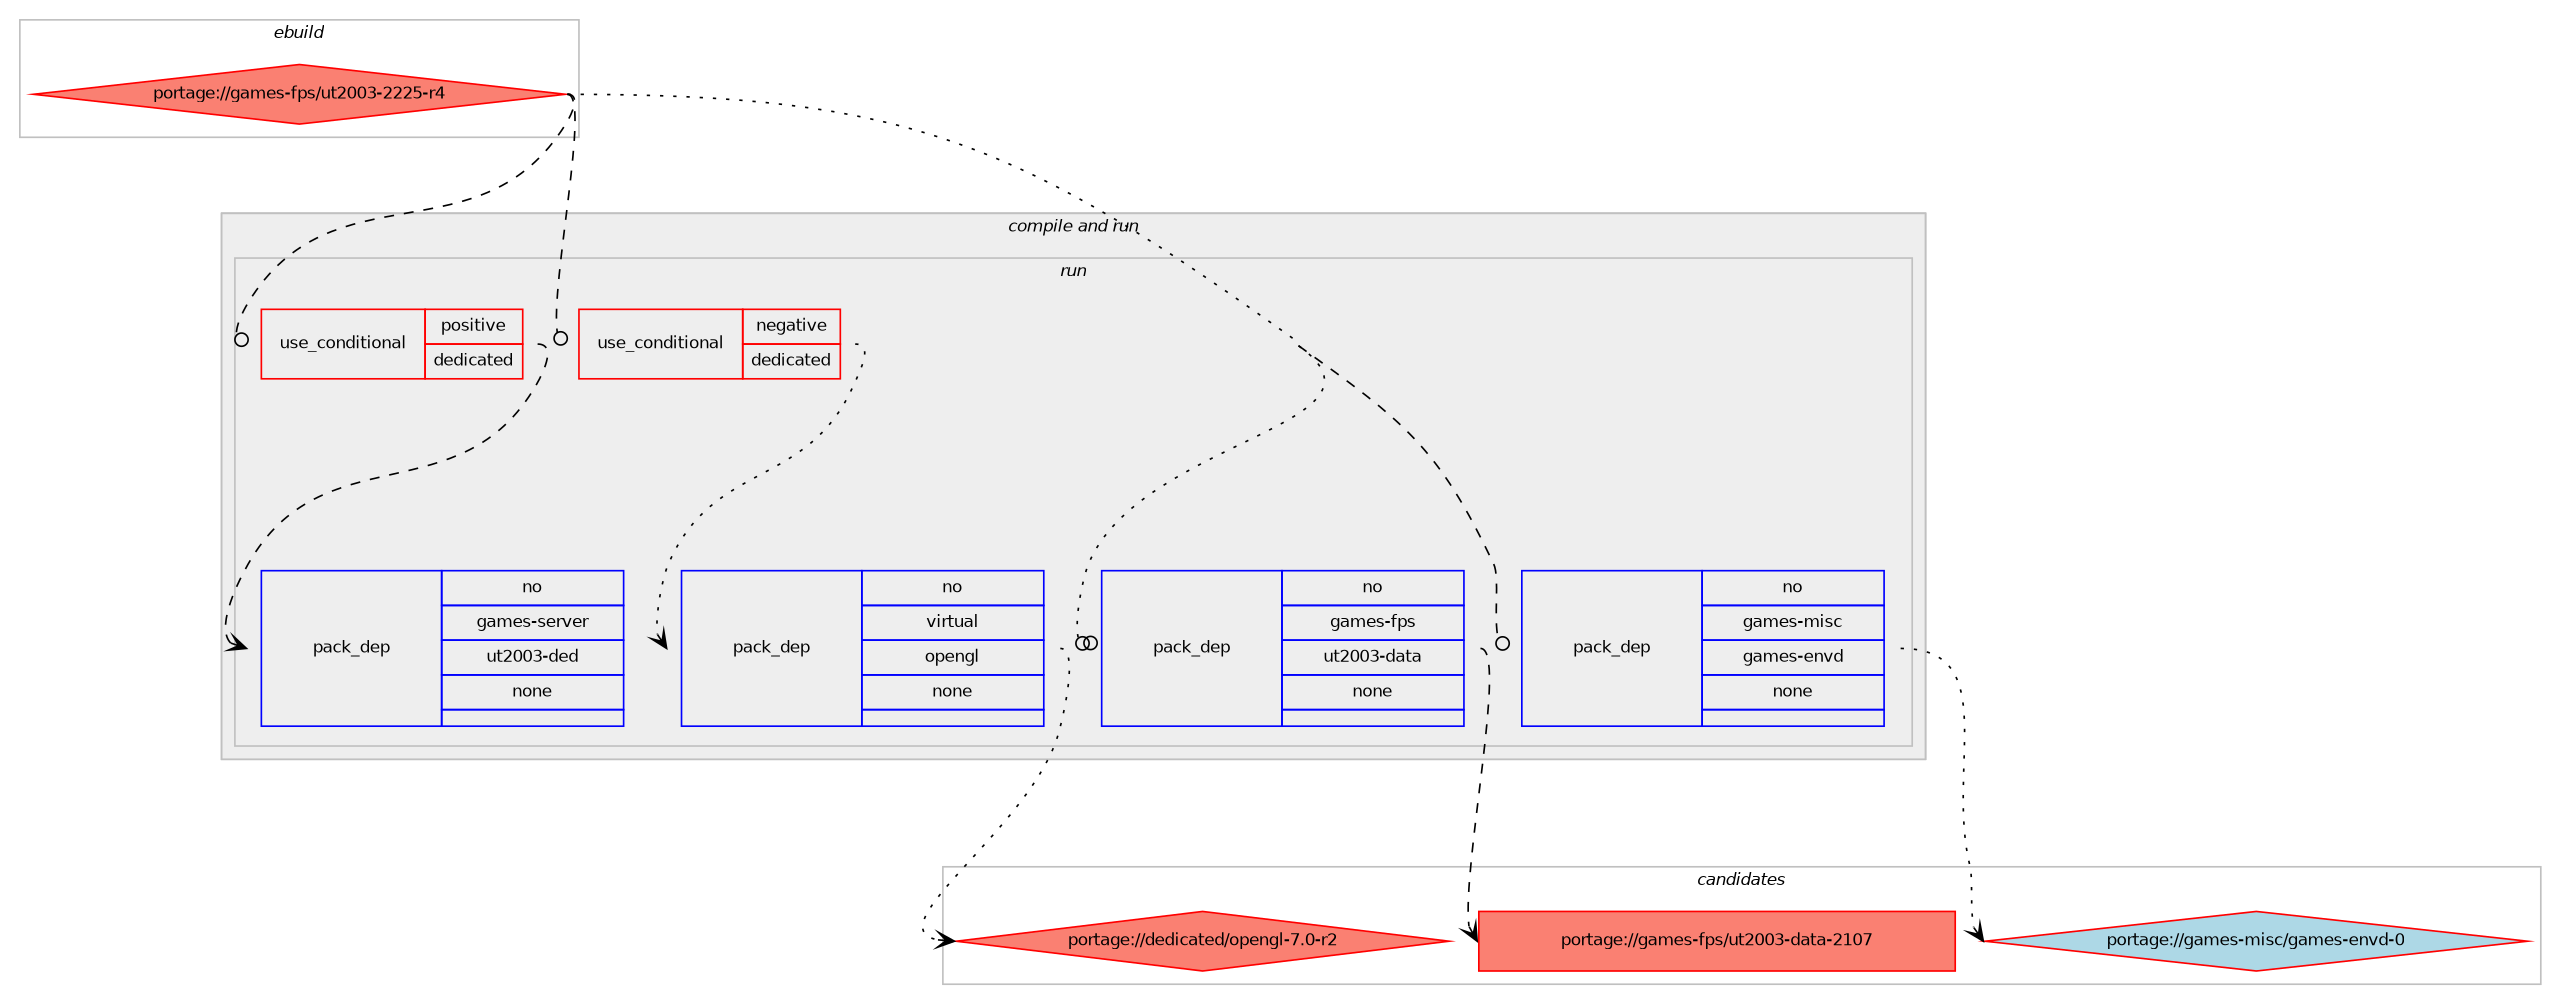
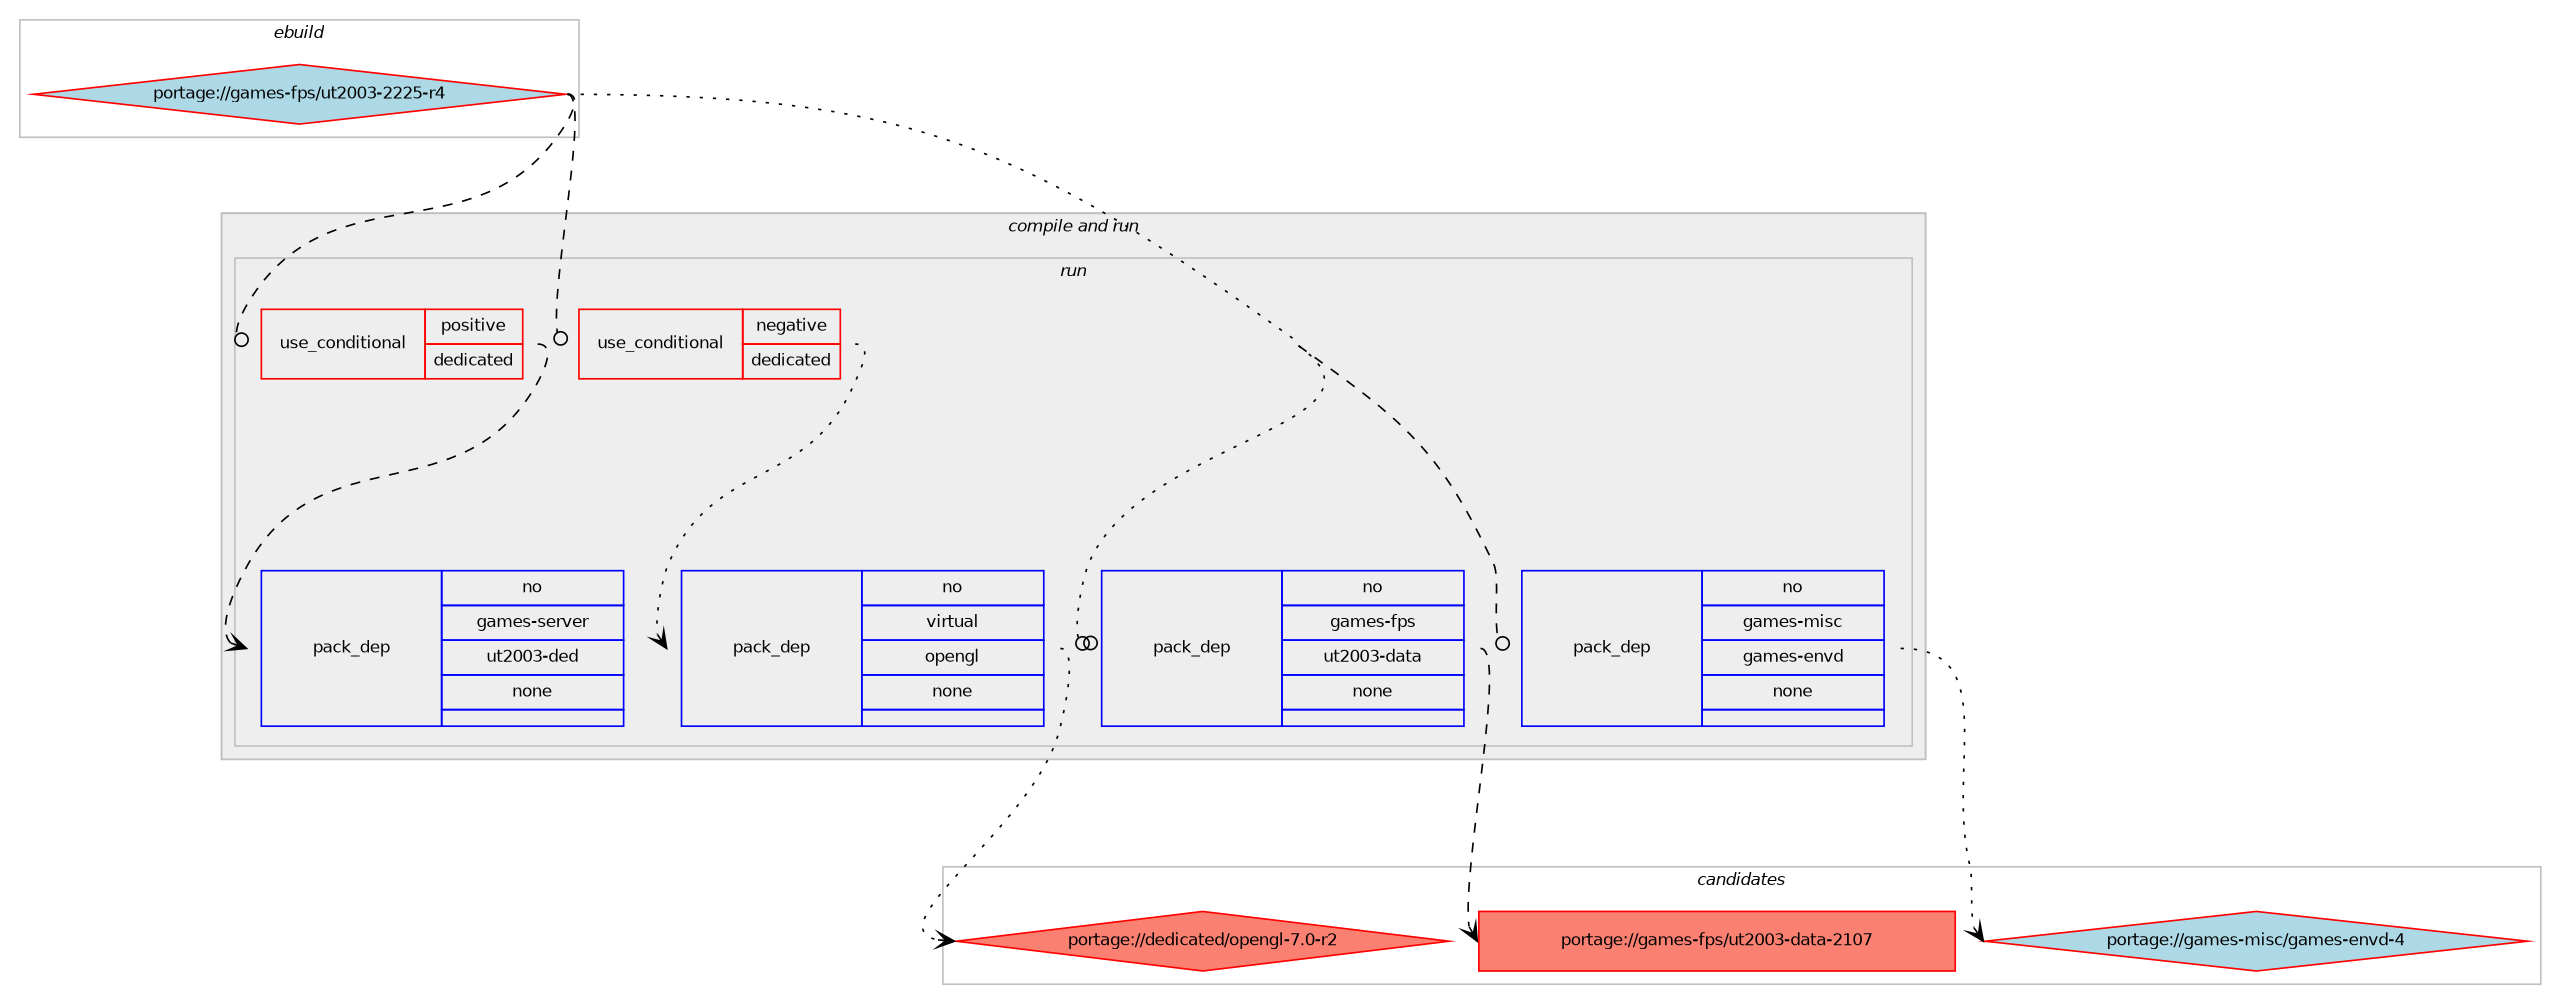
node "portage://games-fps/ut2003-2225-r4": fillcolor salmon -> lightblue
node "portage://games-misc/games-envd-0": label "portage://games-misc/games-envd-0" -> "portage://games-misc/games-envd-4"
